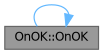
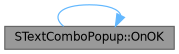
node "OnOK::OnOK": label "OnOK::OnOK" -> "STextComboPopup::OnOK"
